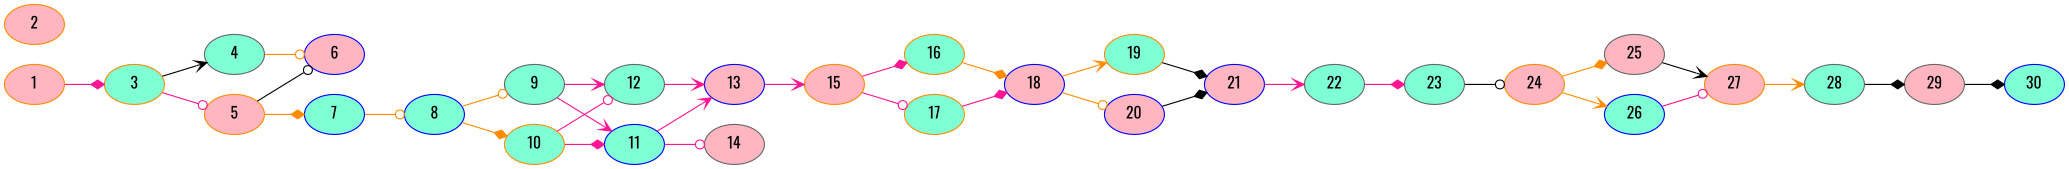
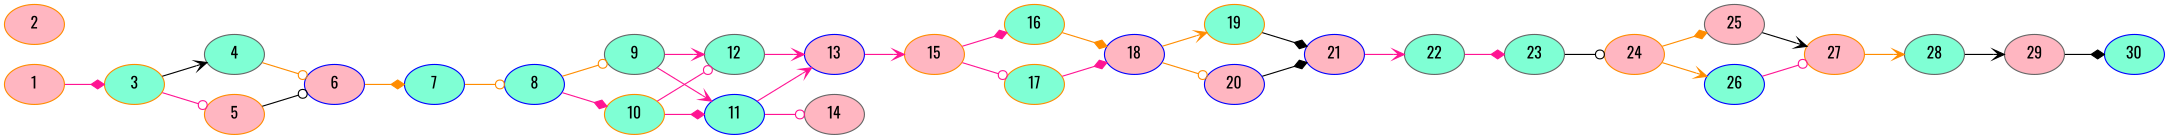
edge "28" -> "29": arrowhead diamond -> vee
edge "5" -> "7": now "6" -> "7"
edge "8" -> "10": color darkorange -> deeppink
